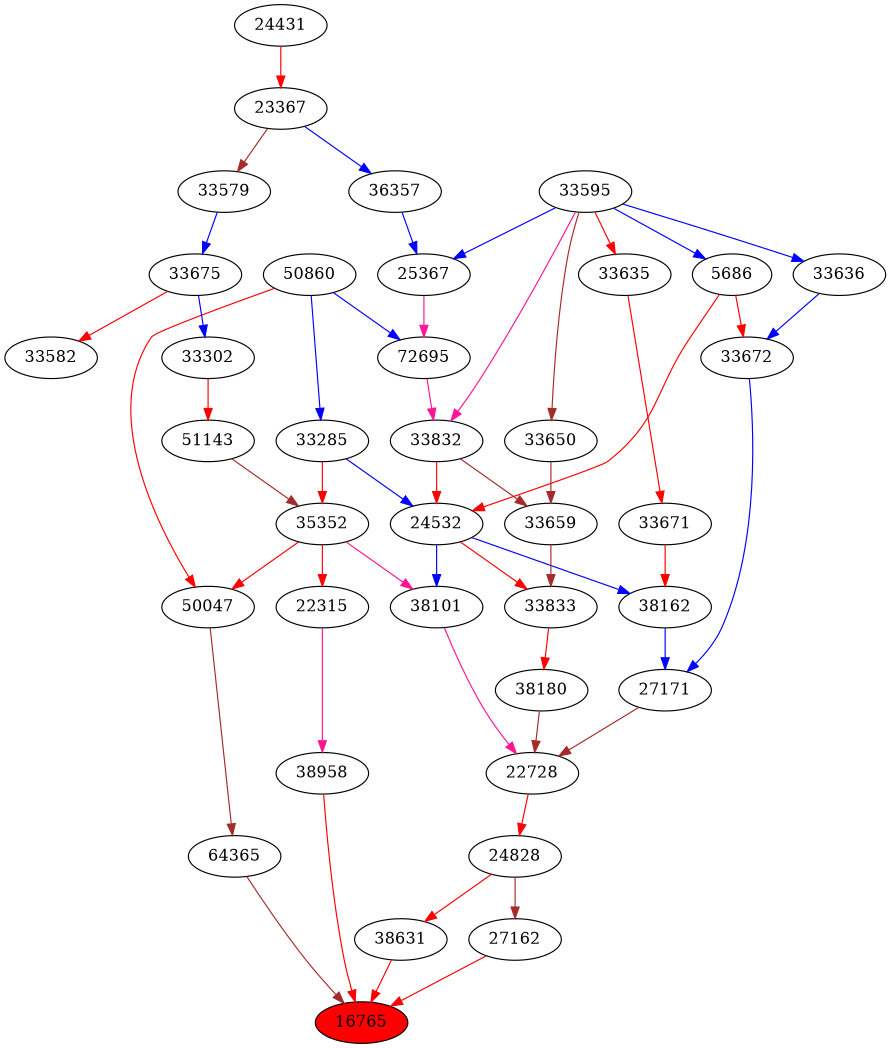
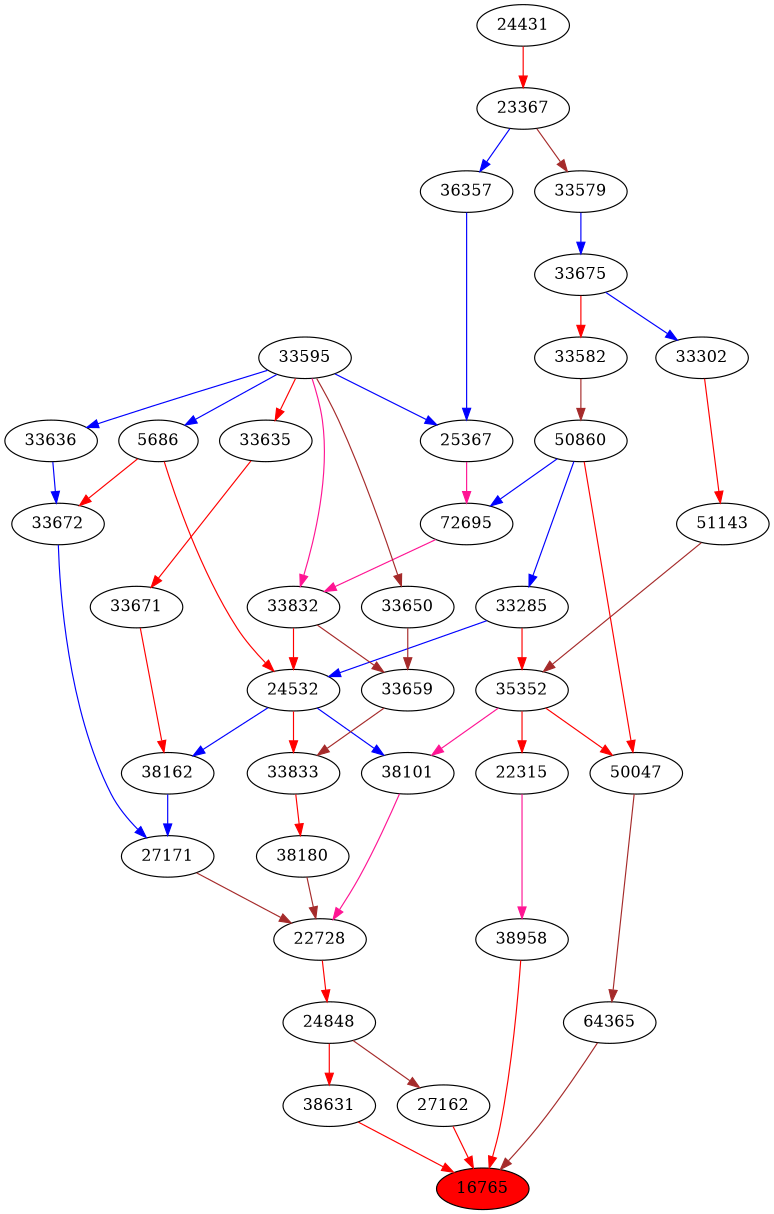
edge "33582" -> "50860": added
node "24828": label "24828" -> "24848"
